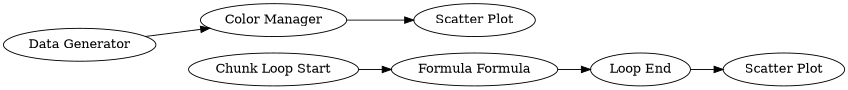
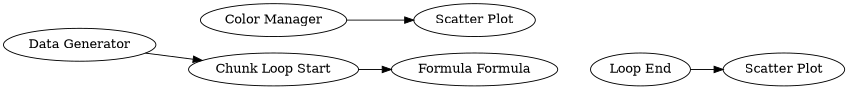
edge "Data Generator" -> "Color Manager": now "Data Generator" -> "Chunk Loop Start"
edge "Formula Formula" -> "Loop End": removed
